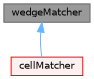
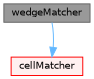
edge "cellMatcher" -> "wedgeMatcher": reversed
